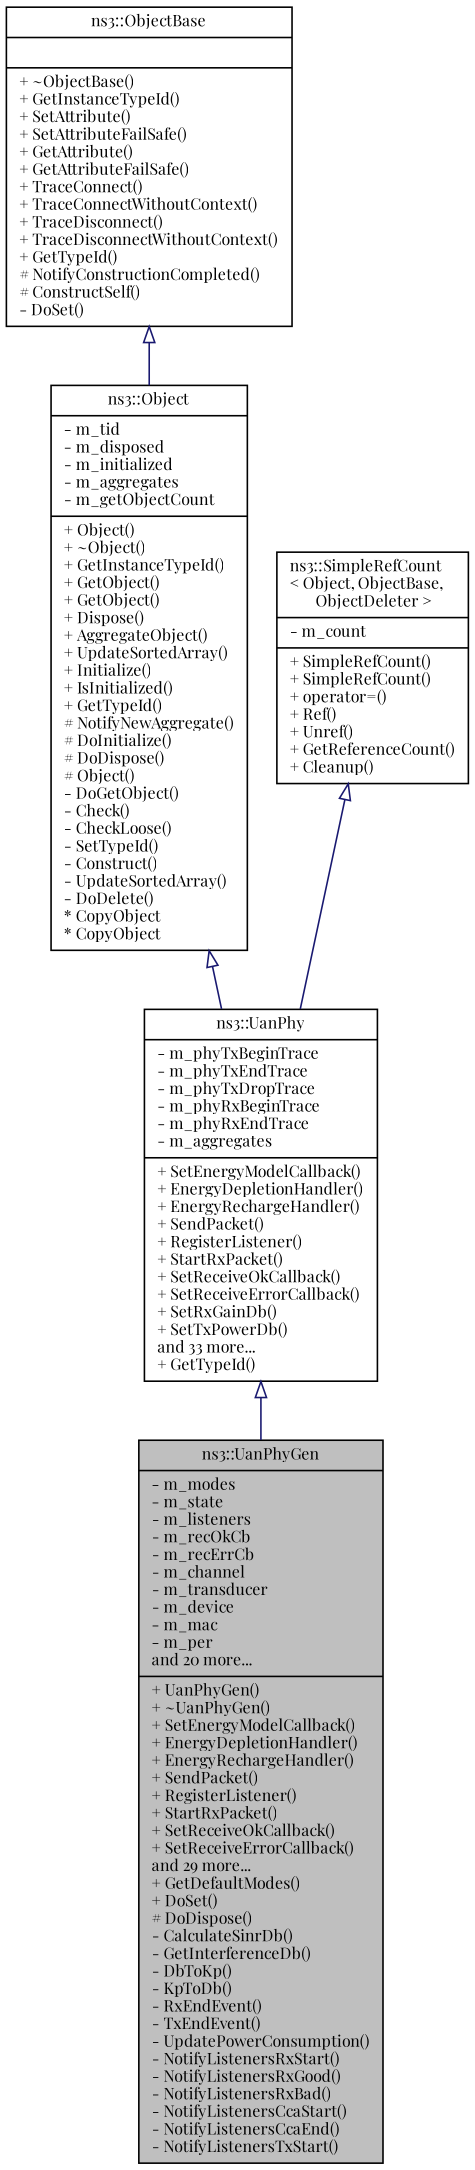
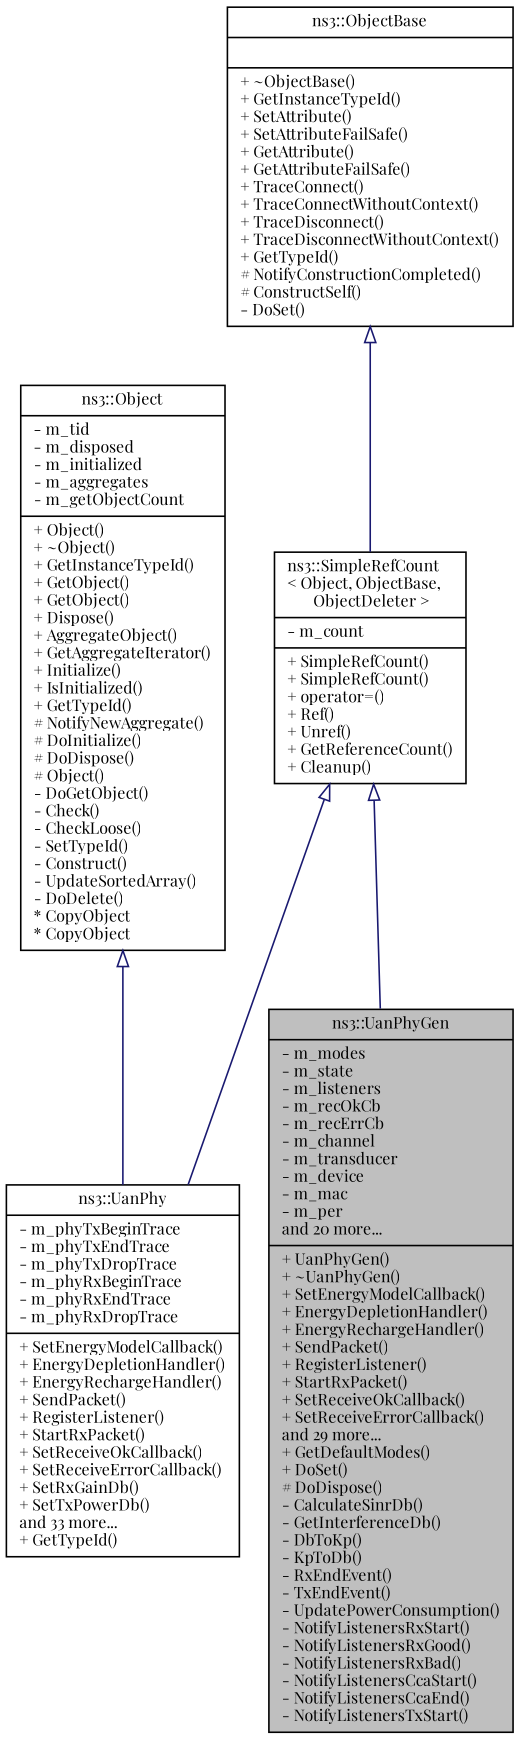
edge "ns3::Object" -> "ns3::ObjectBase": now "ns3::SimpleRefCount" -> "ns3::ObjectBase"
node "ns3::Object": text "+ UpdateSortedArray()" -> "+ GetAggregateIterator()"
node "ns3::UanPhy": text "- m_aggregates" -> "- m_phyRxDropTrace"
edge "ns3::UanPhyGen" -> "ns3::UanPhy": now "ns3::UanPhyGen" -> "ns3::SimpleRefCount"
